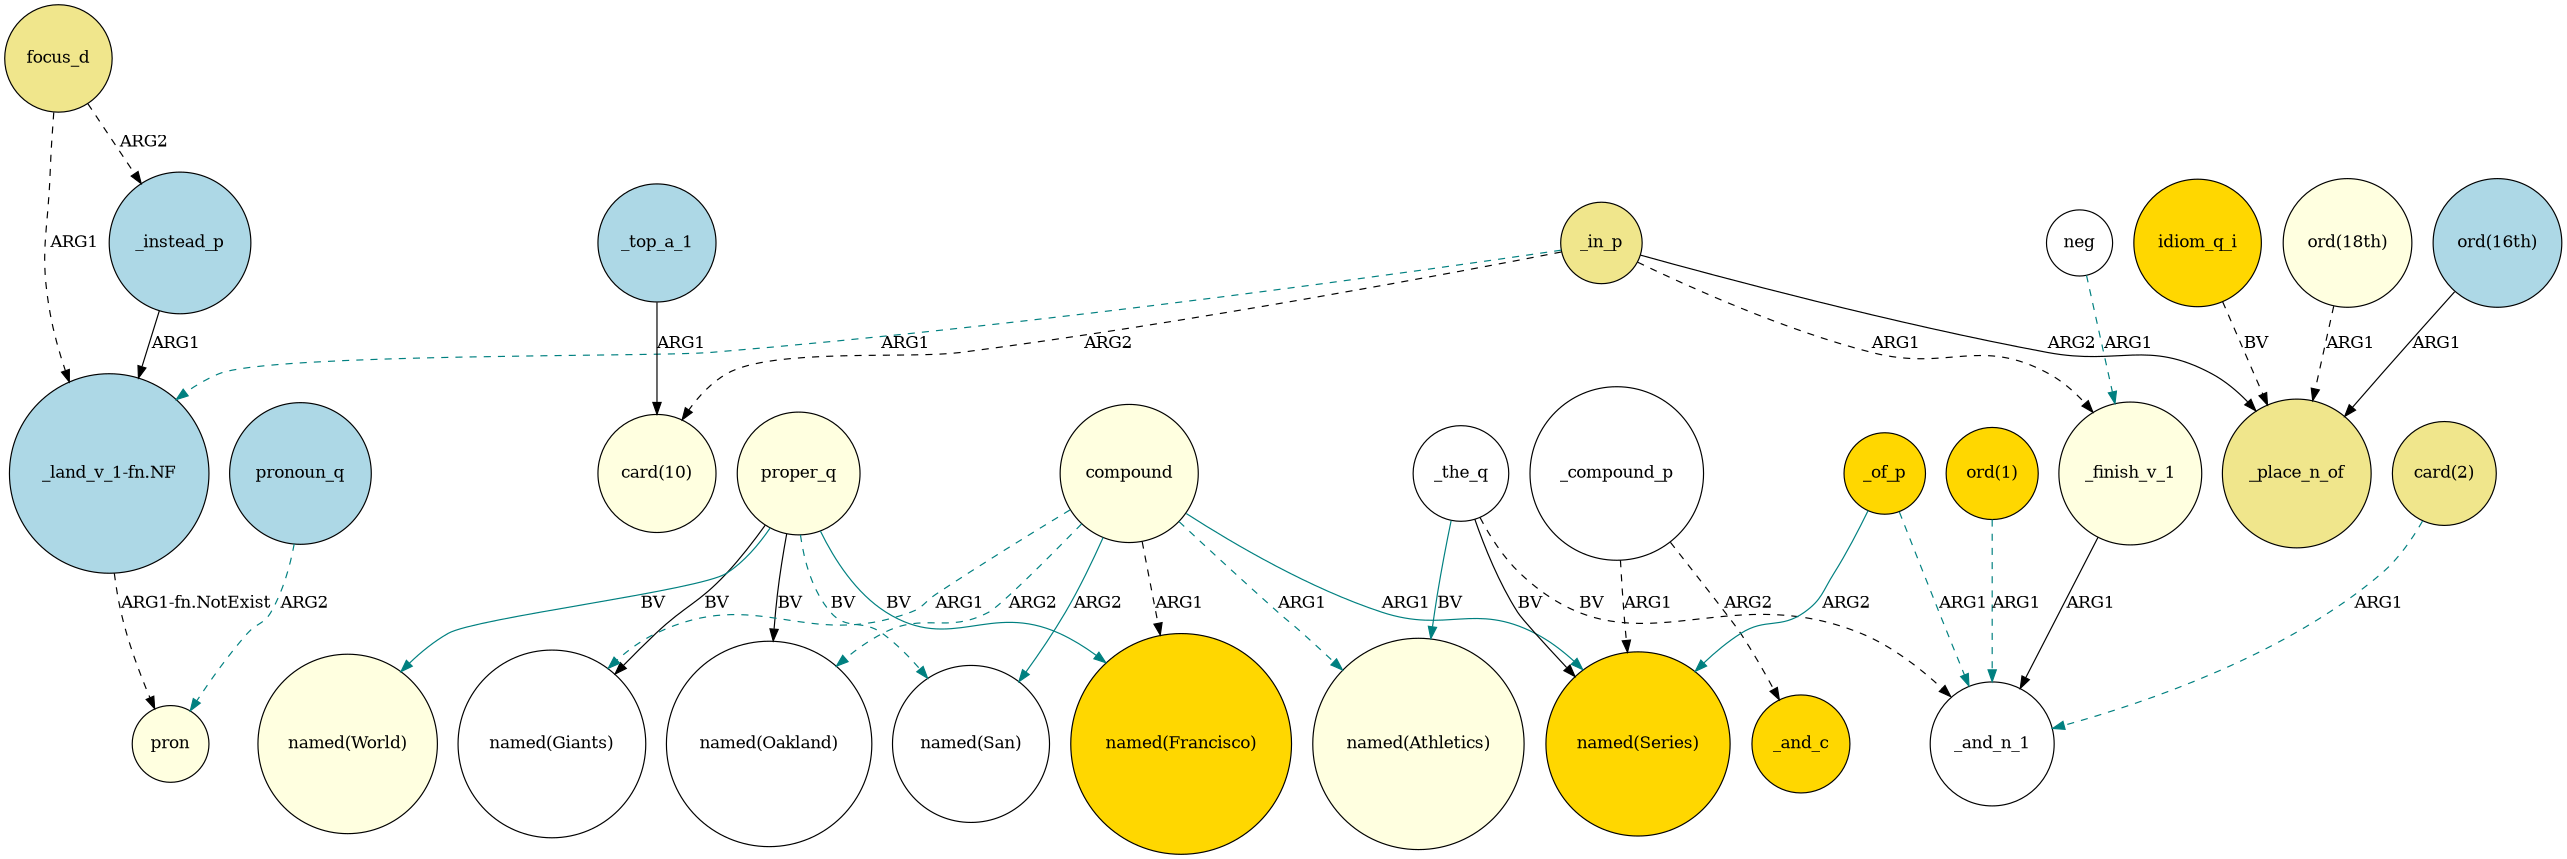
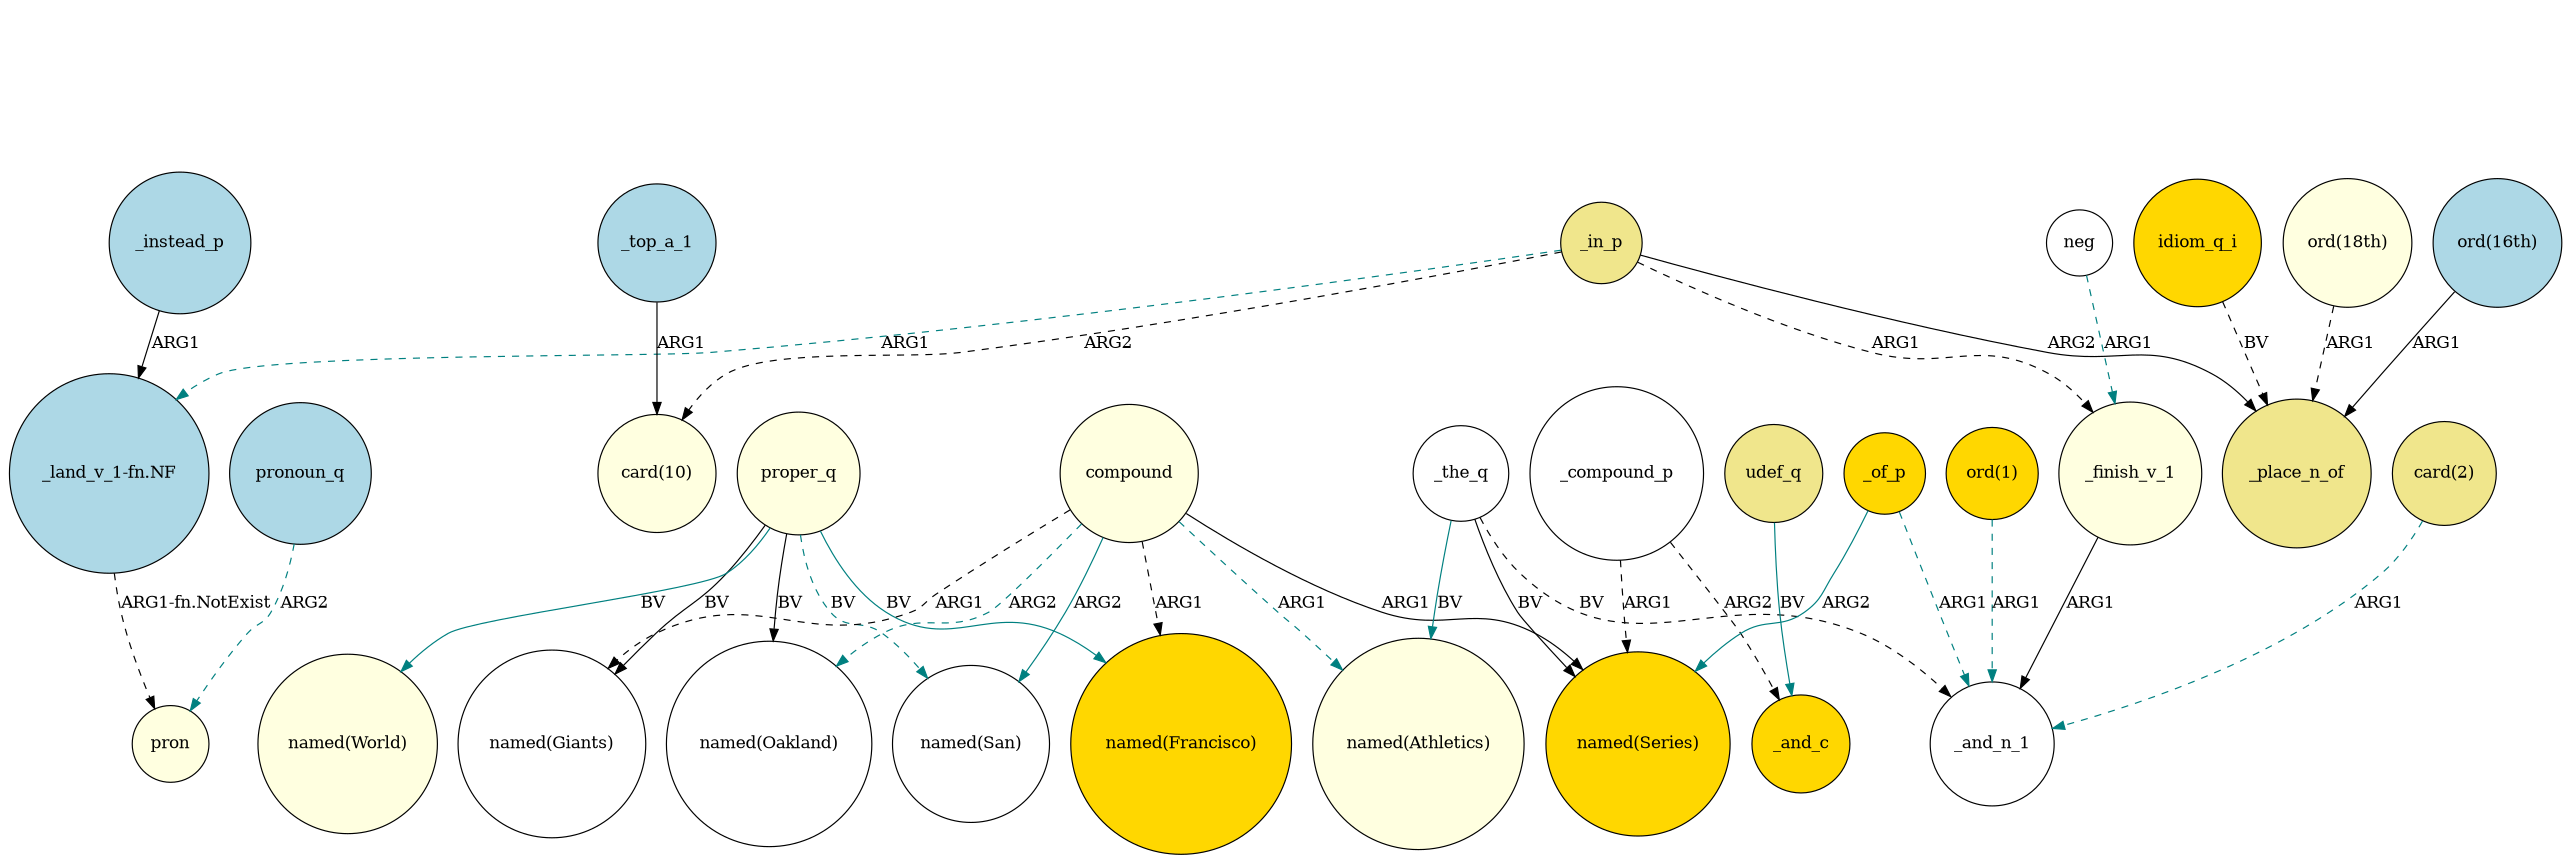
node "focus_d": removed
node "udef_q": added
edge "compound" -> "named(Series)": color teal -> black
edge "compound" -> "named(Giants)": color teal -> black
